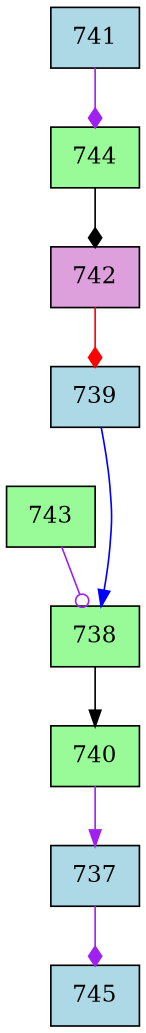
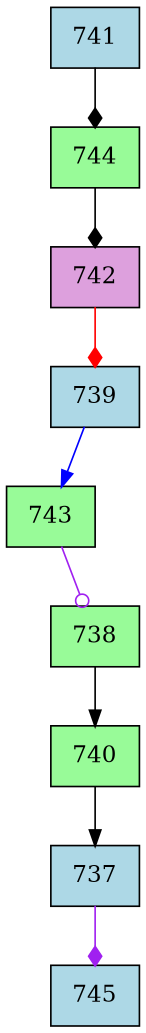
edge "741" -> "744": color purple -> black
edge "739" -> "738": now "739" -> "743"
edge "740" -> "737": color purple -> black
